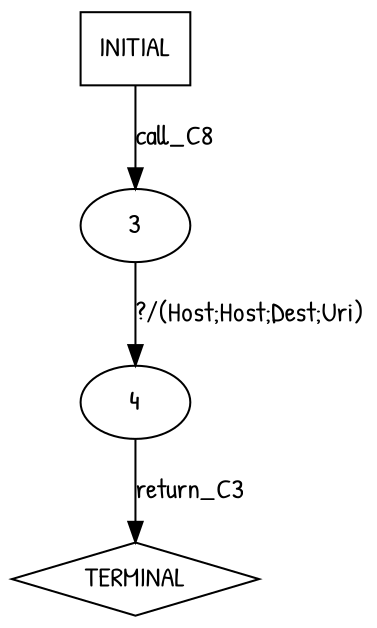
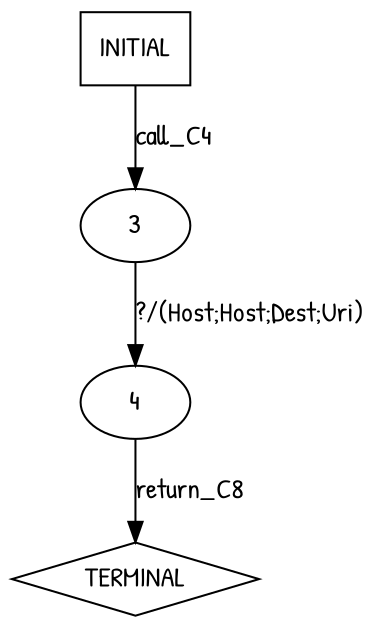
edge "INITIAL" -> "3": label "call_C8" -> "call_C4"
edge "4" -> "TERMINAL": label "return_C3" -> "return_C8"
